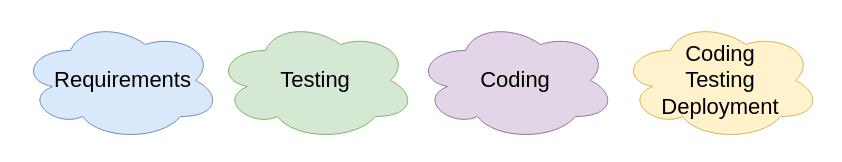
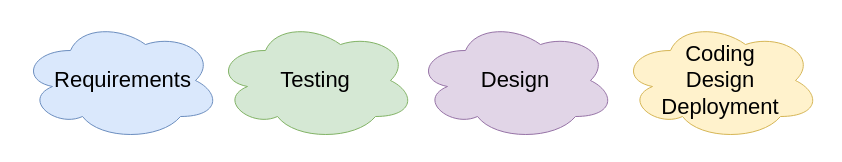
node "Coding": label "Coding" -> "Design"
node "Coding Testing Deployment": label "Coding Testing Deployment" -> "Coding Design Deployment"
